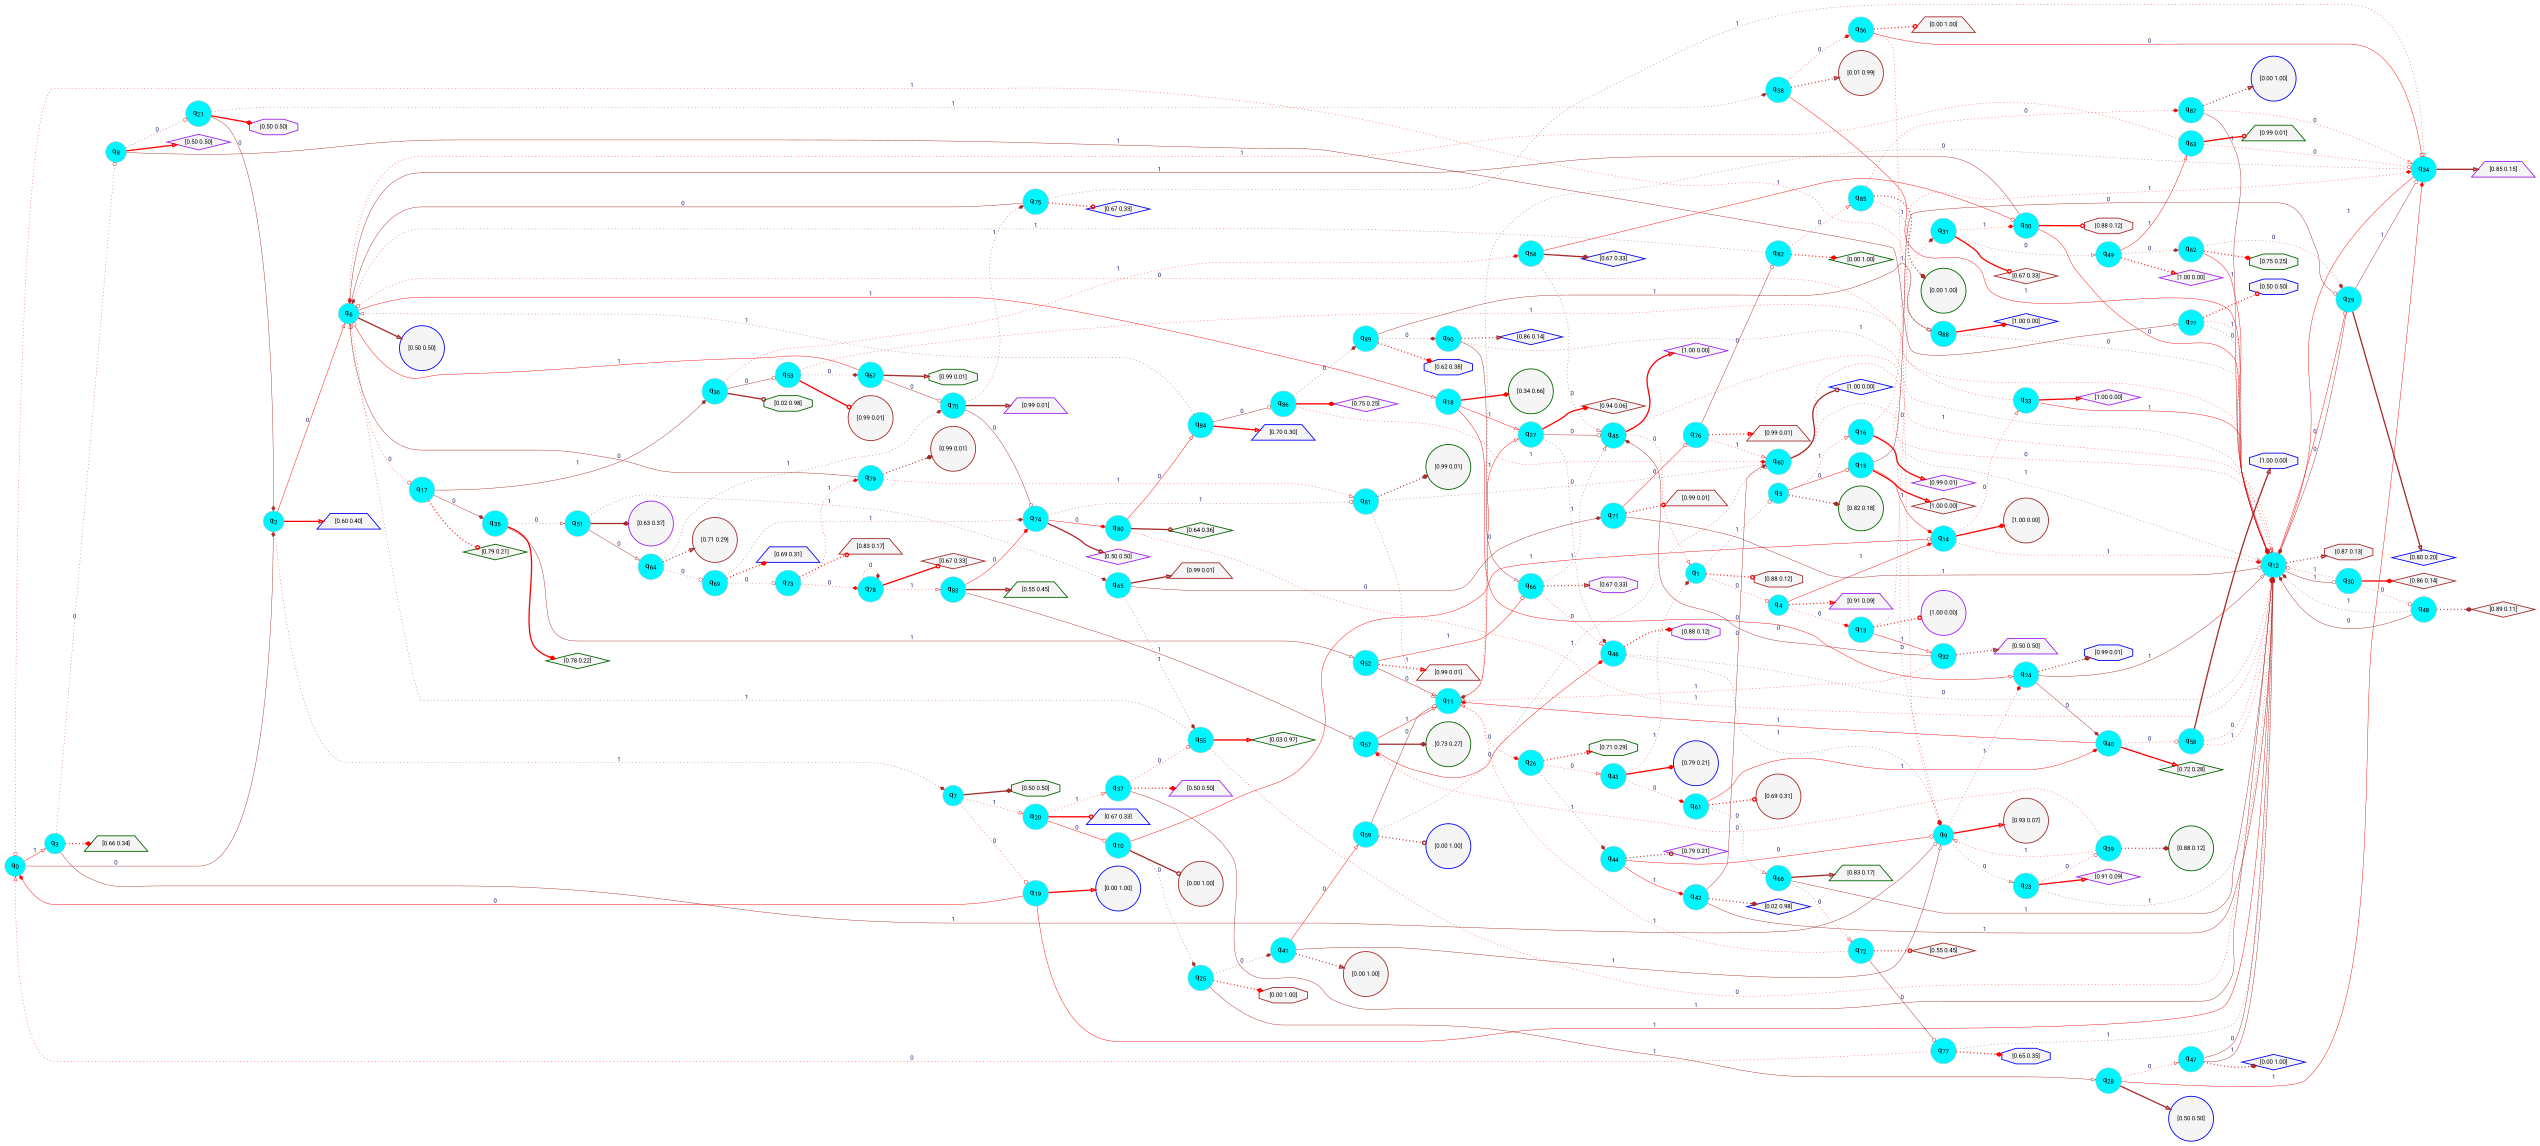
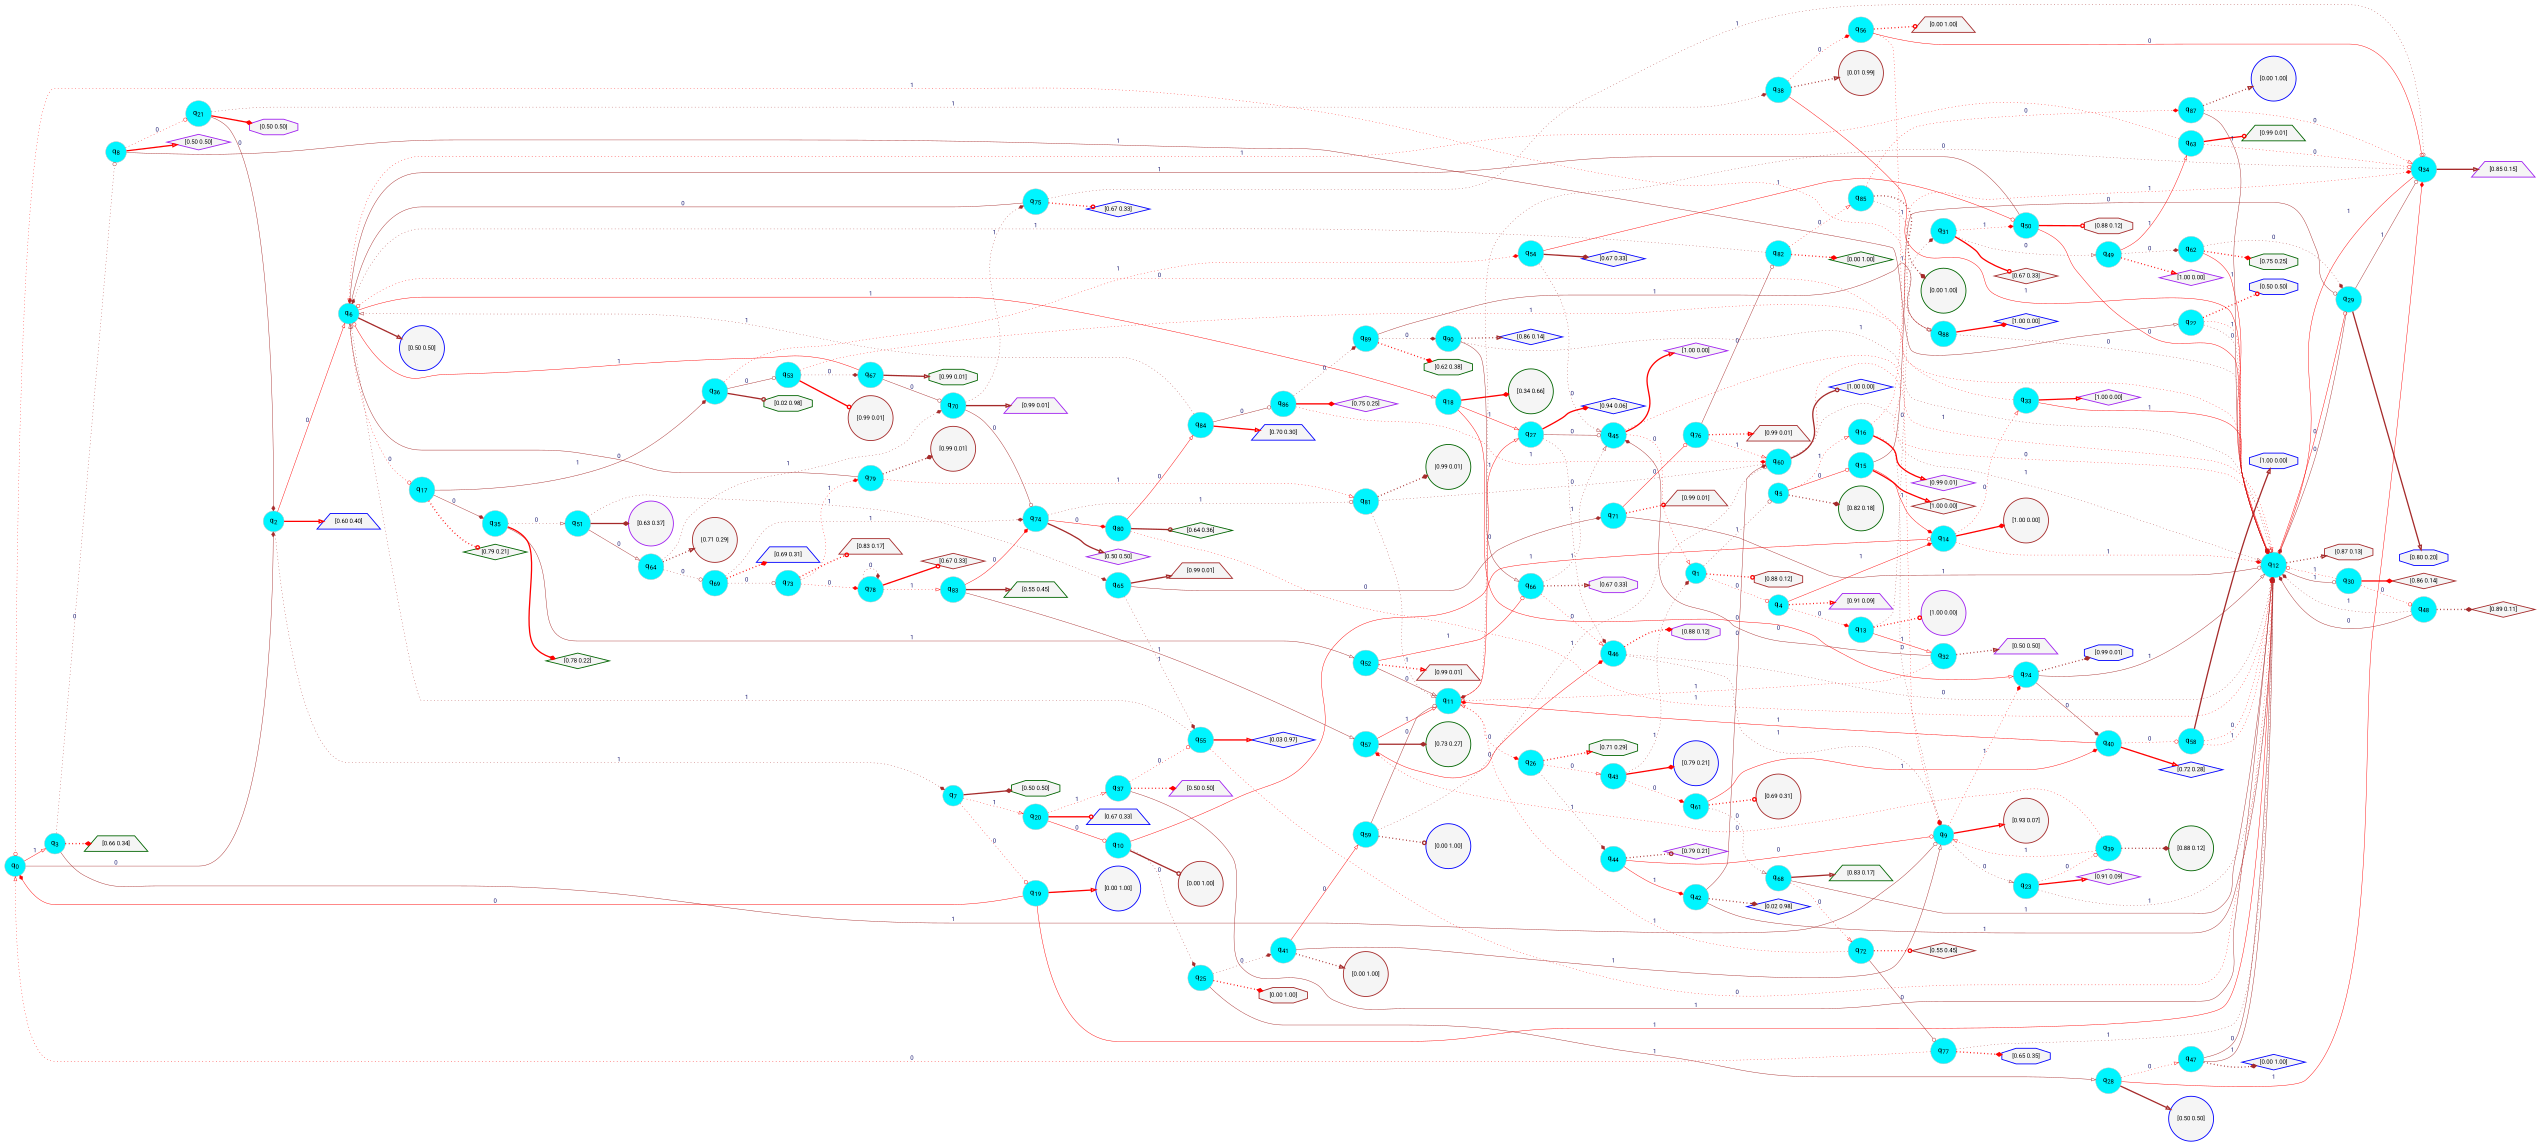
node "[0.62 0.38]": color blue -> darkgreen
node "[0.94 0.06]": color brown -> blue
node "[0.80 0.20]": shape diamond -> octagon
node "[0.03 0.97]": color darkgreen -> blue
node "[0.72 0.28]": color darkgreen -> blue
